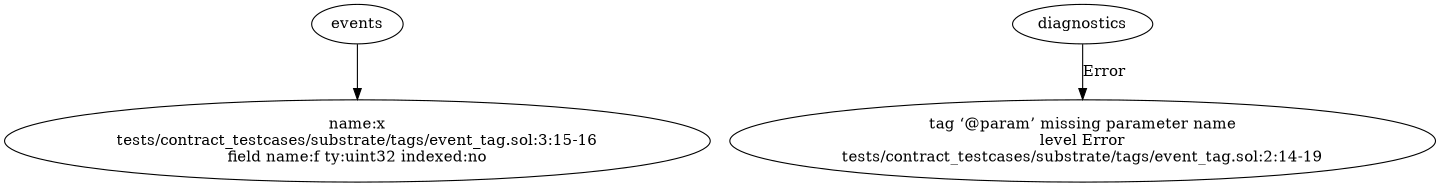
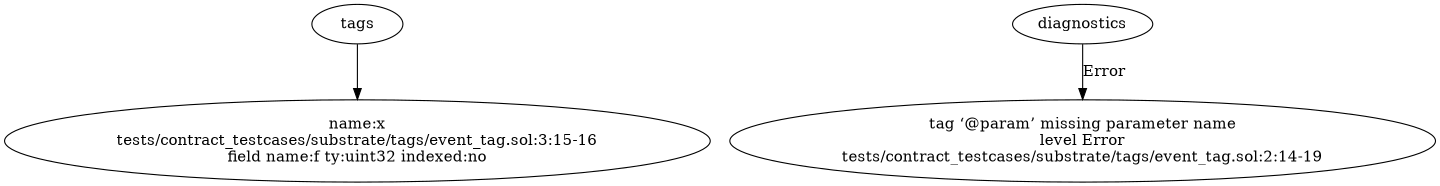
node "events": label "events" -> "tags"
